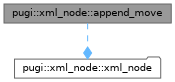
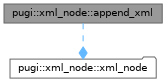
node "pugi::xml_node::append_move": label "pugi::xml_node::append_move" -> "pugi::xml_node::append_xml"
